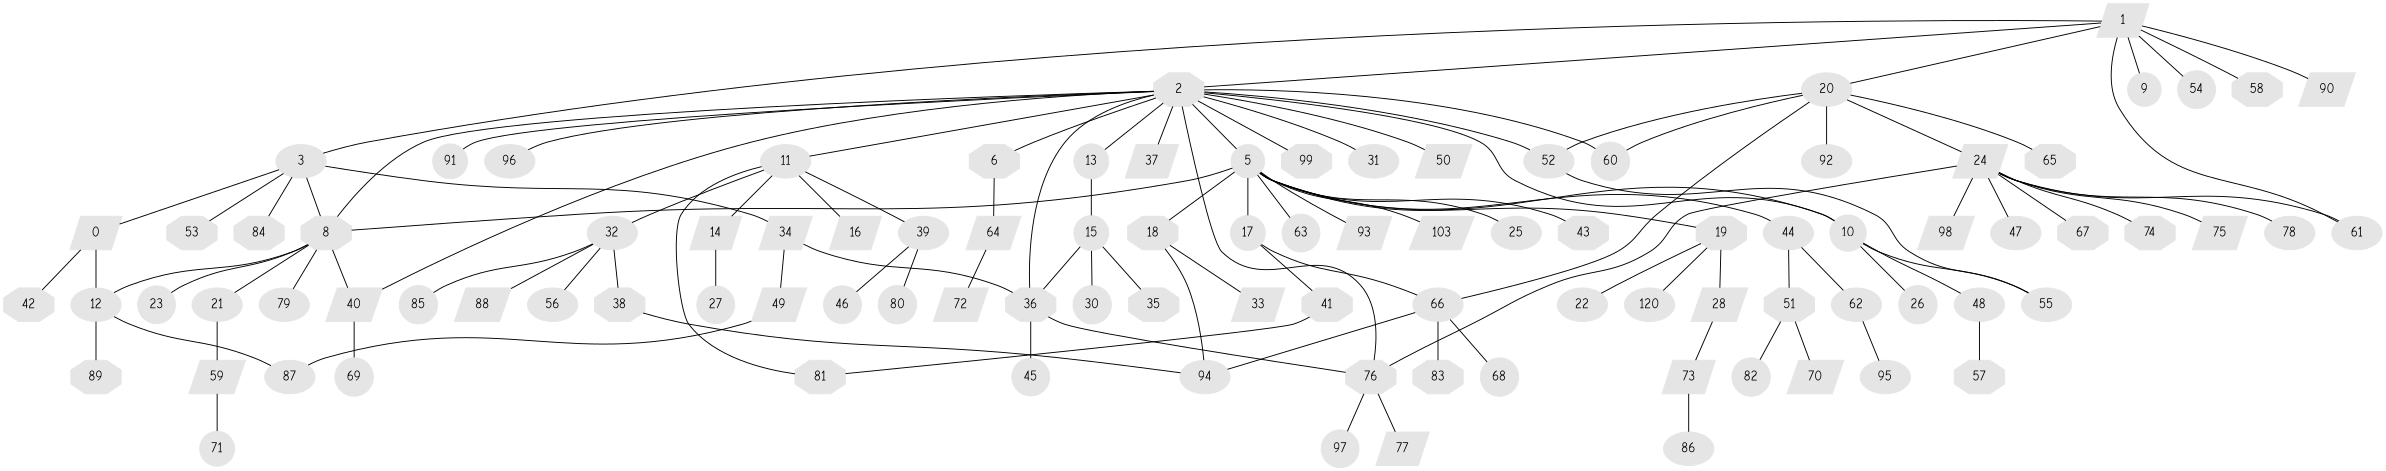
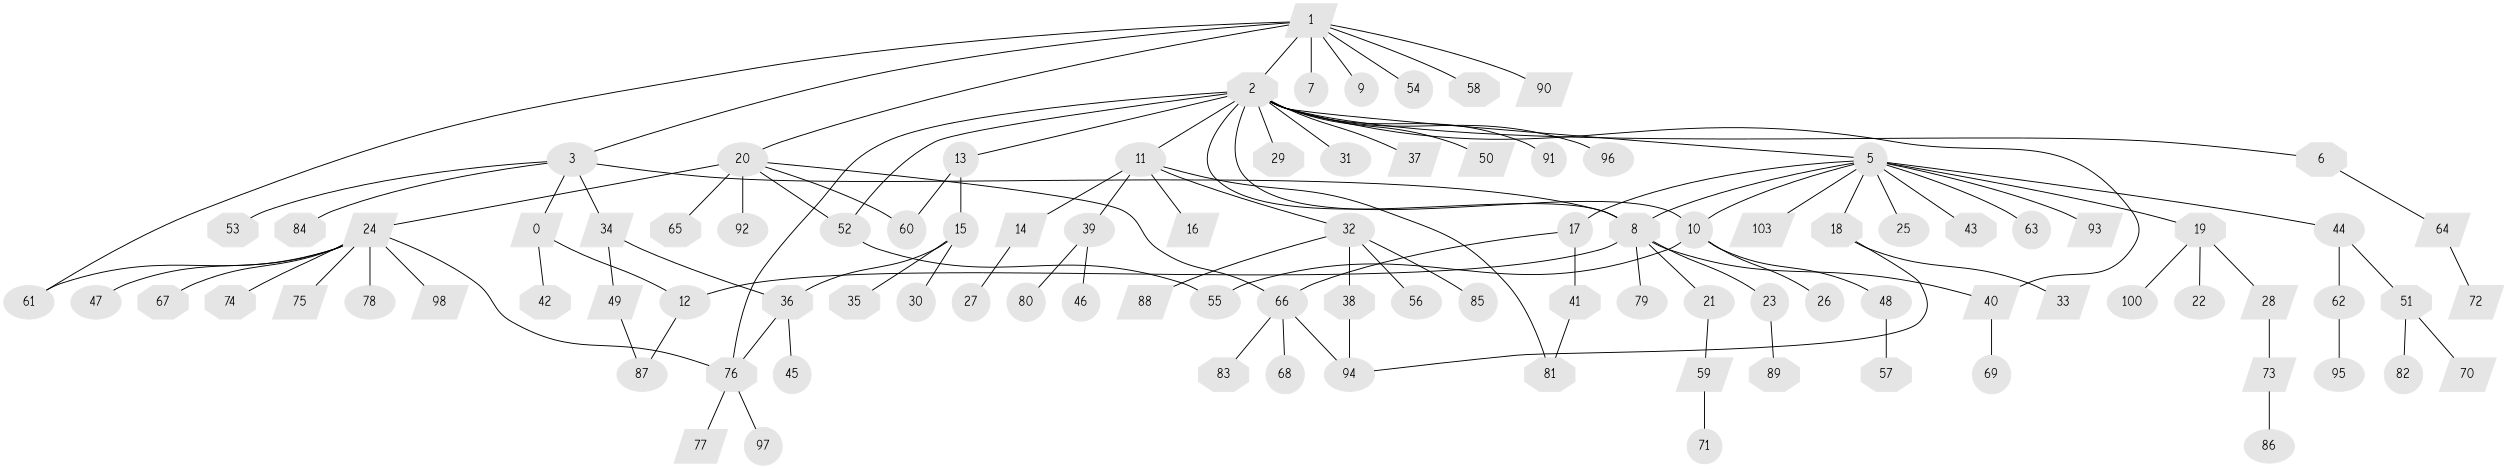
node "7": added
edge "2" -- "60": now "13" -- "60"
node "99": label "99" -> "29"
edge "2" -- "36": removed
node "120": label "120" -> "100"
edge "12" -- "89": now "23" -- "89"
